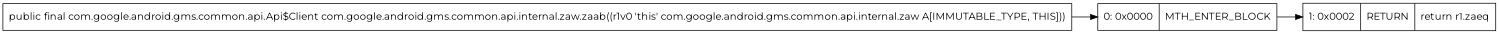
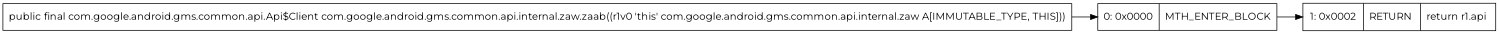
node "1: 0x0002": text "return r1.zaeq" -> "return r1.api"
